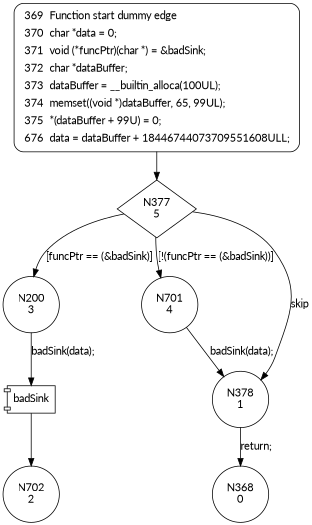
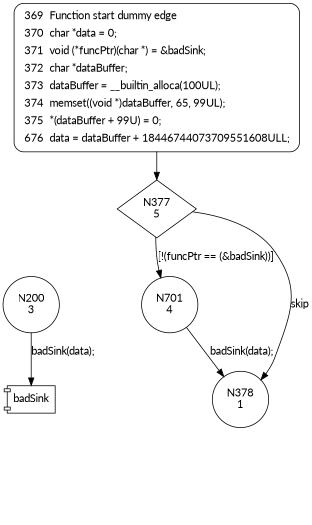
edge "N377 5" -> "N200 3": removed, label "[funcPtr == (&badSink)]"
node "N702 2": removed
node "N368 0": removed
